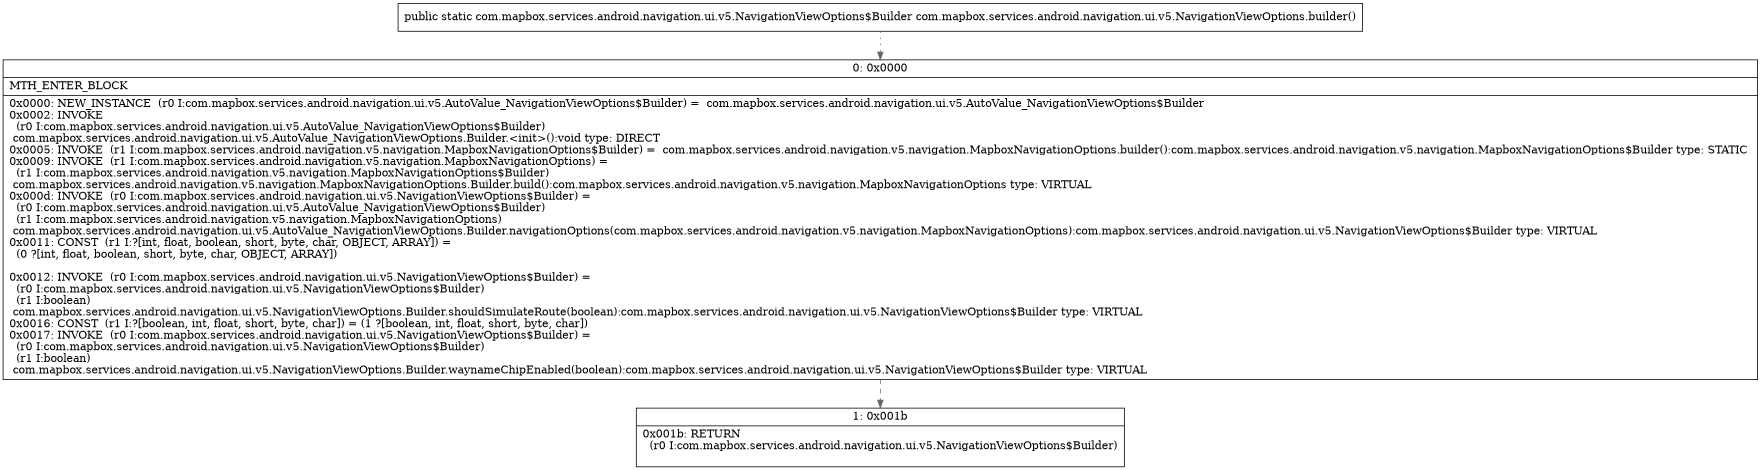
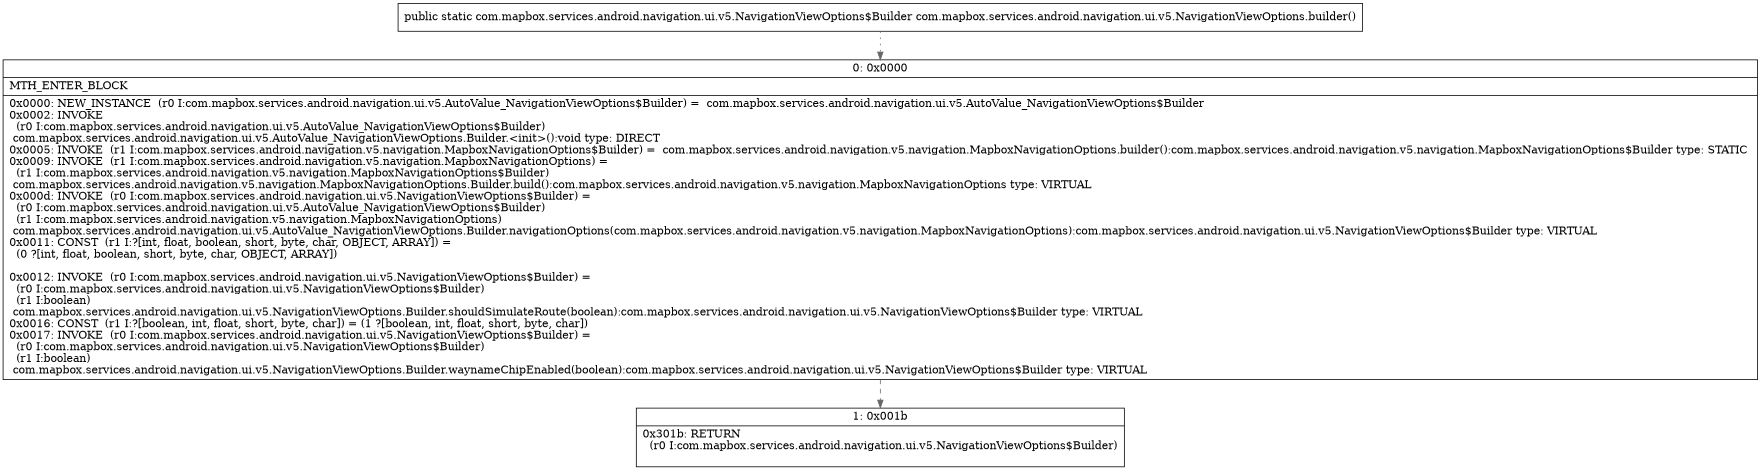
node "1: 0x001b": text "0x001b: RETURN" -> "0x301b: RETURN"
